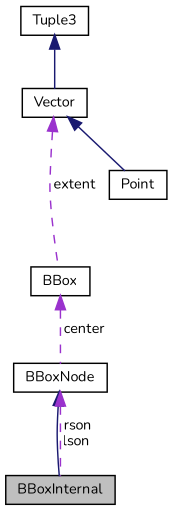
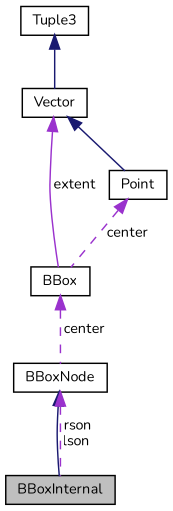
edge "BBox" -> "Vector": style dashed -> solid
edge "BBox" -> "Point": added, label "center"
